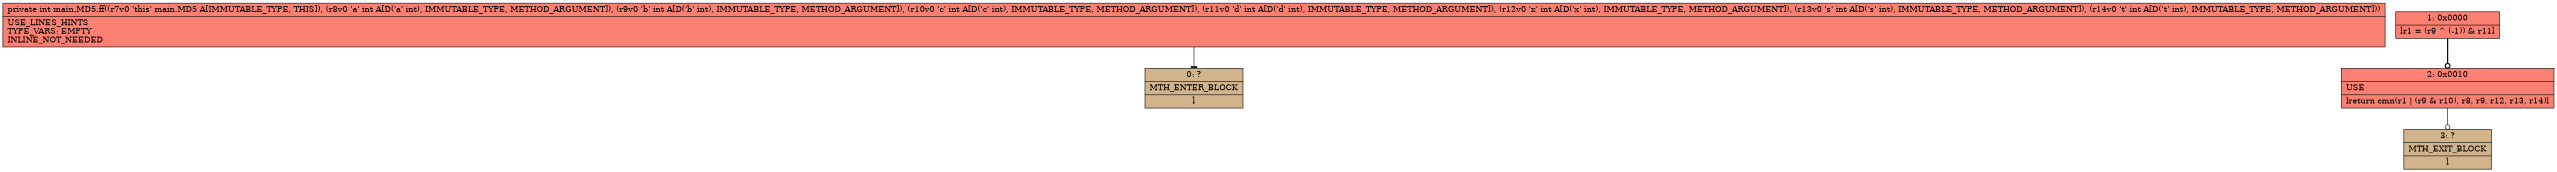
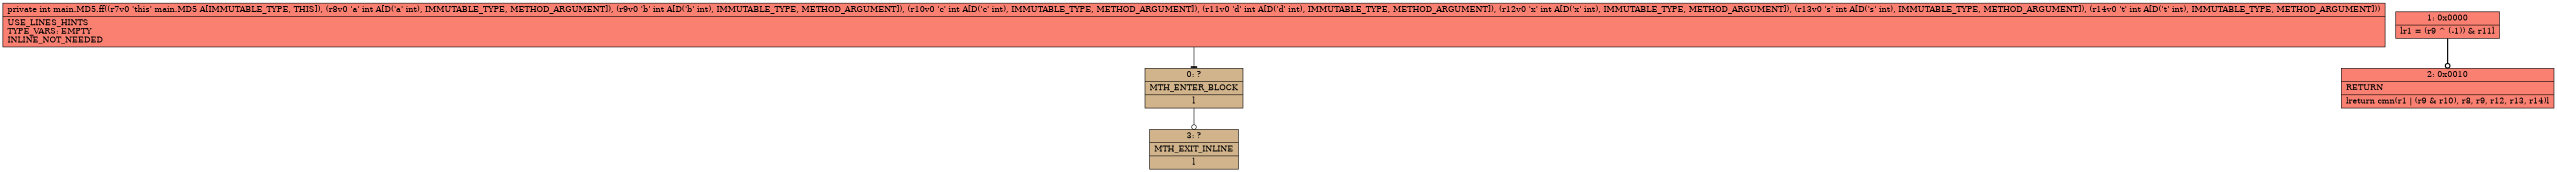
node "2: 0x0010": text "USE" -> "RETURN"
edge "2: 0x0010" -> "3: ?": now "0: ?" -> "3: ?"
node "3: ?": text "MTH_EXIT_BLOCK" -> "MTH_EXIT_INLINE"
